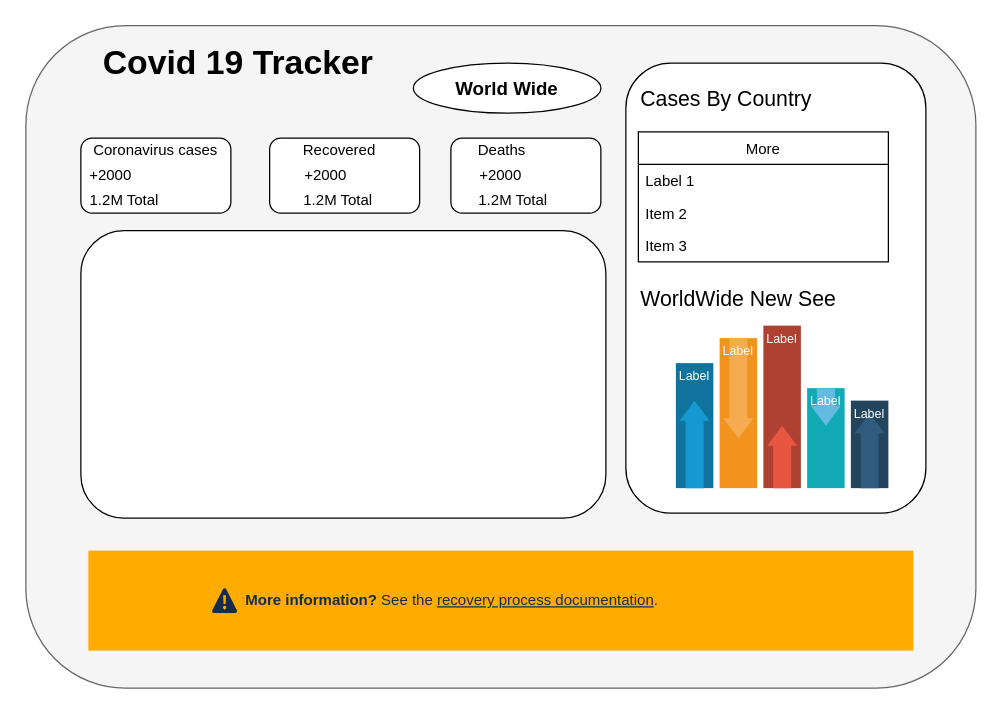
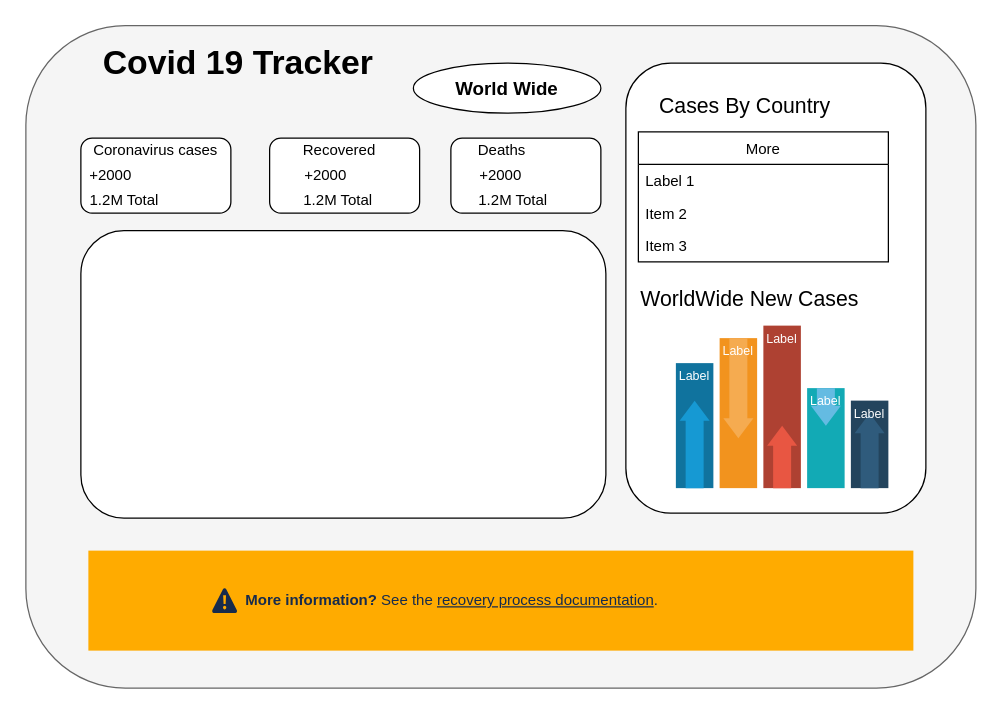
node "Cases By Country": moved (751, 101) -> (769, 107)
node "WorldWide New See": label "WorldWide New See" -> "WorldWide New Cases"
